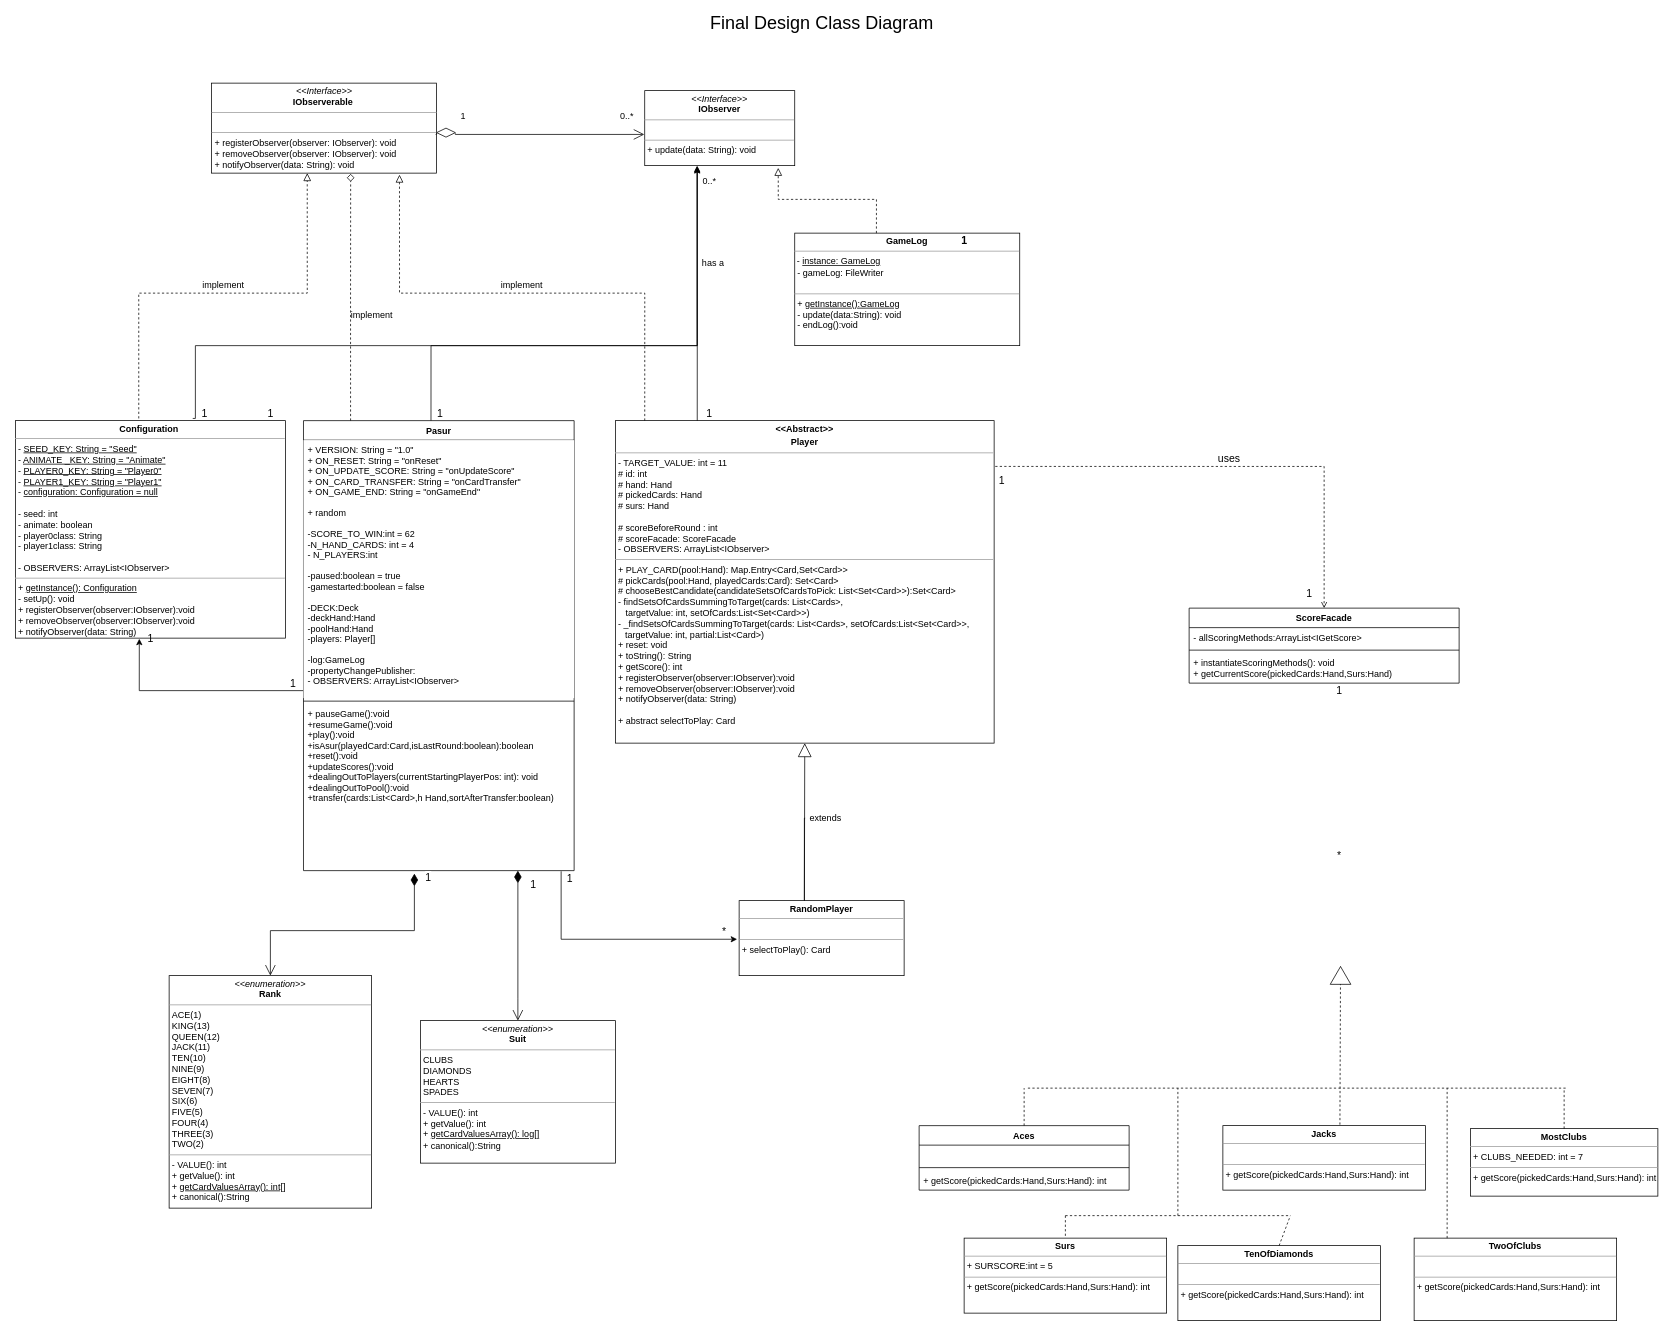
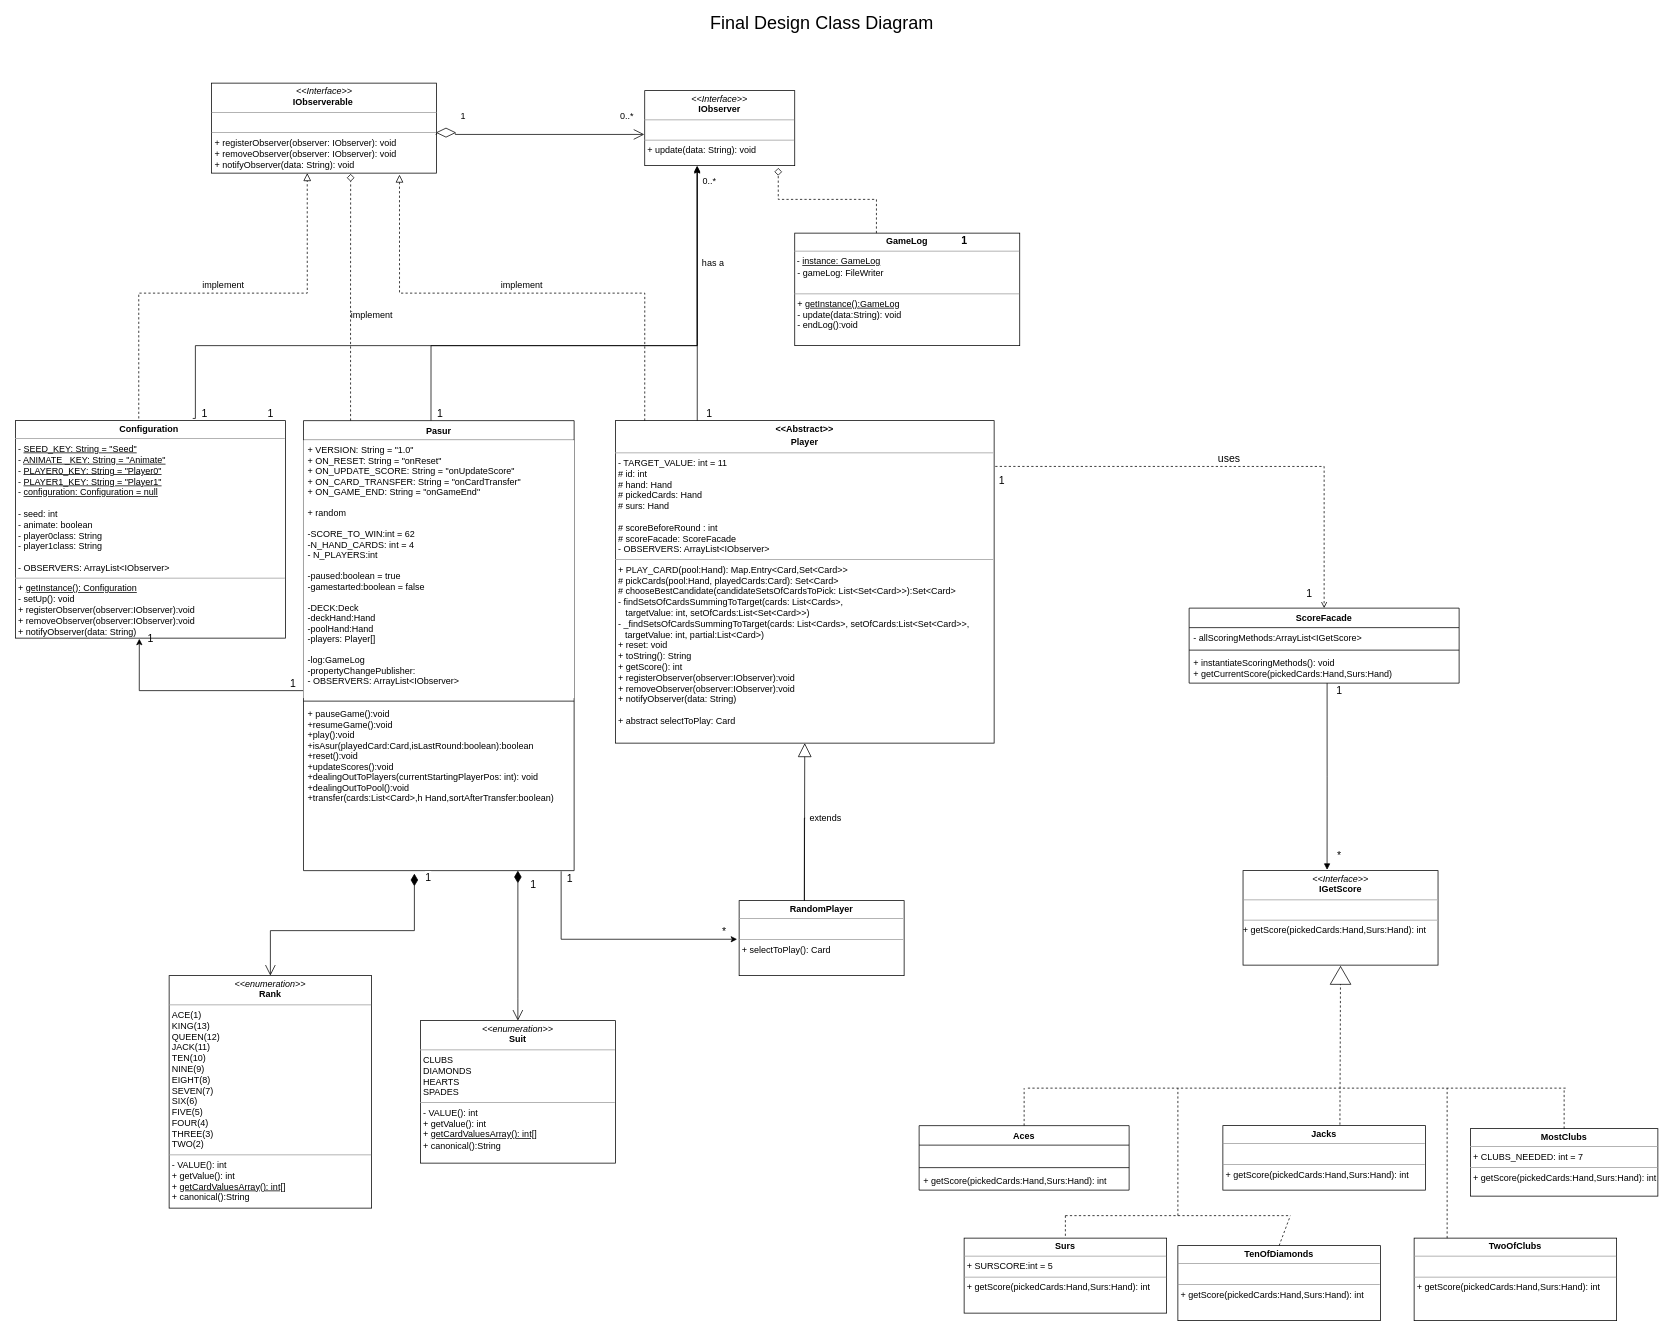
edge "GameLog - instance: GameLog - gameLog: FileWriter + getInstance():GameLog - update(data:String): void - endLog():void" -> "<<Interface>> IObserver + update(data: String): void": arrowhead block -> diamond
edge "+ instantiateScoringMethods(): void + getCurrentScore(pickedCards:Hand,Surs:Hand)" -> "<<Interface>> IGetScore + getScore(pickedCards:Hand,Surs:Hand): int": added
node "<<Interface>> IGetScore + getScore(pickedCards:Hand,Surs:Hand): int": added
node "<<enumeration>> Suit CLUBS DIAMONDS HEARTS SPADES - VALUE(): int + getValue(): int + getCardValuesArray(): log[] + canonical():String": label "<<enumeration>> Suit CLUBS DIAMONDS HEARTS SPADES - VALUE(): int + getValue(): int + getCardValuesArray(): log[] + canonical():String" -> "<<enumeration>> Suit CLUBS DIAMONDS HEARTS SPADES - VALUE(): int + getValue(): int + getCardValuesArray(): int[] + canonical():String"
